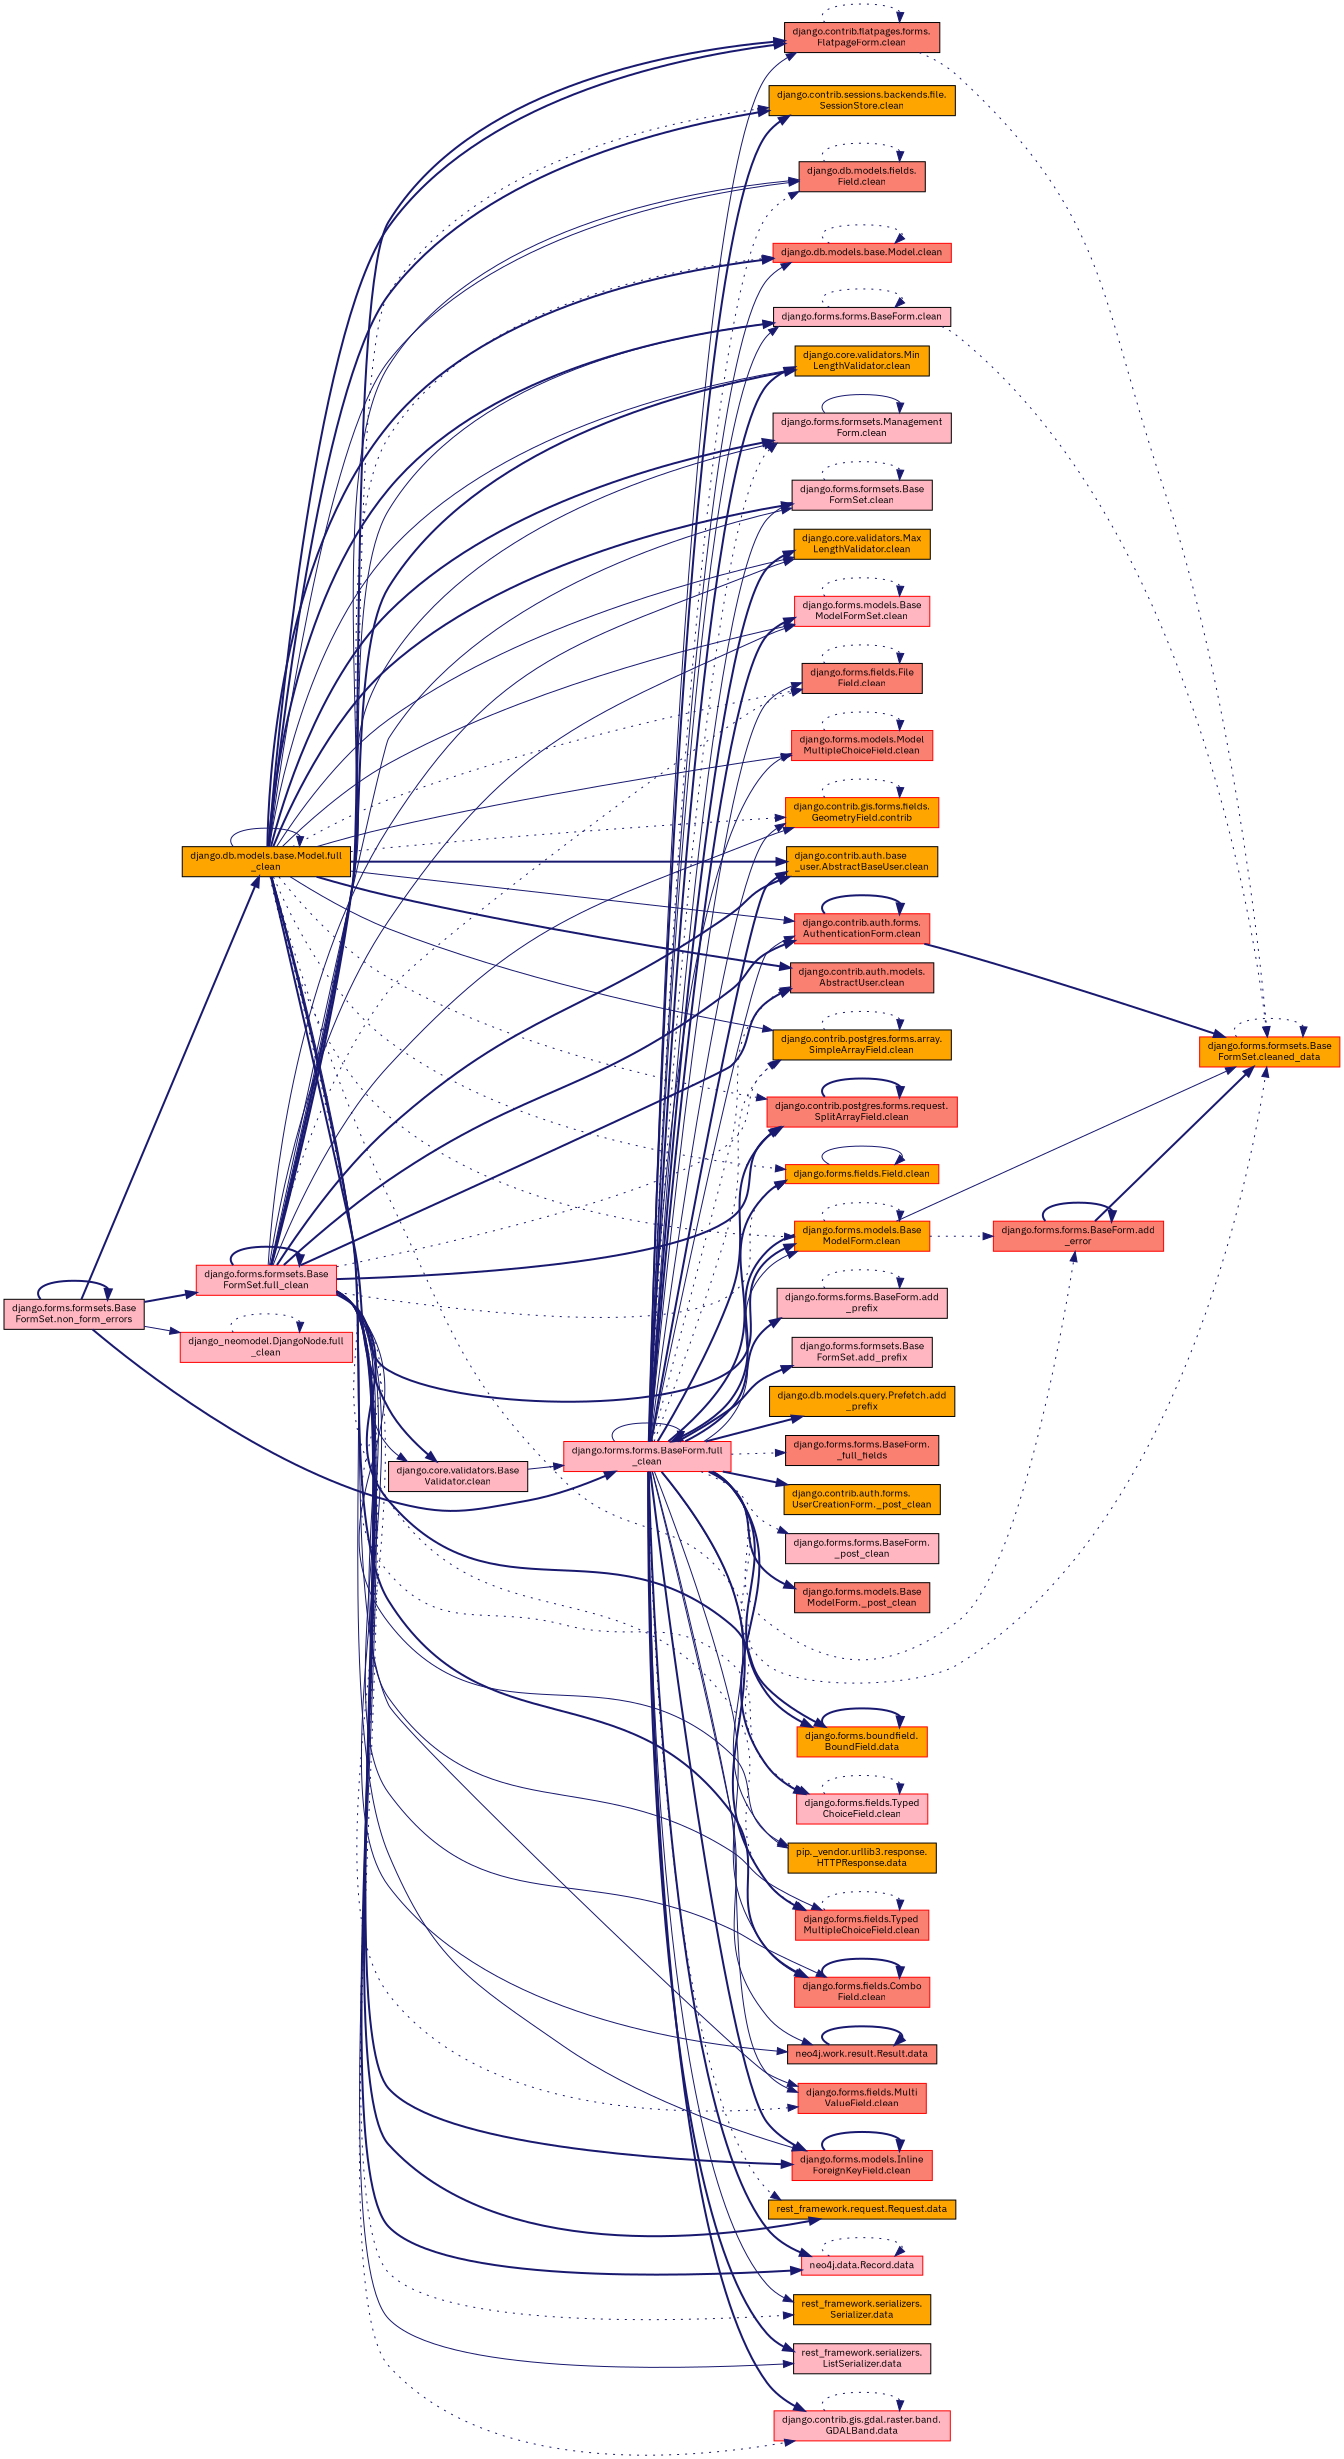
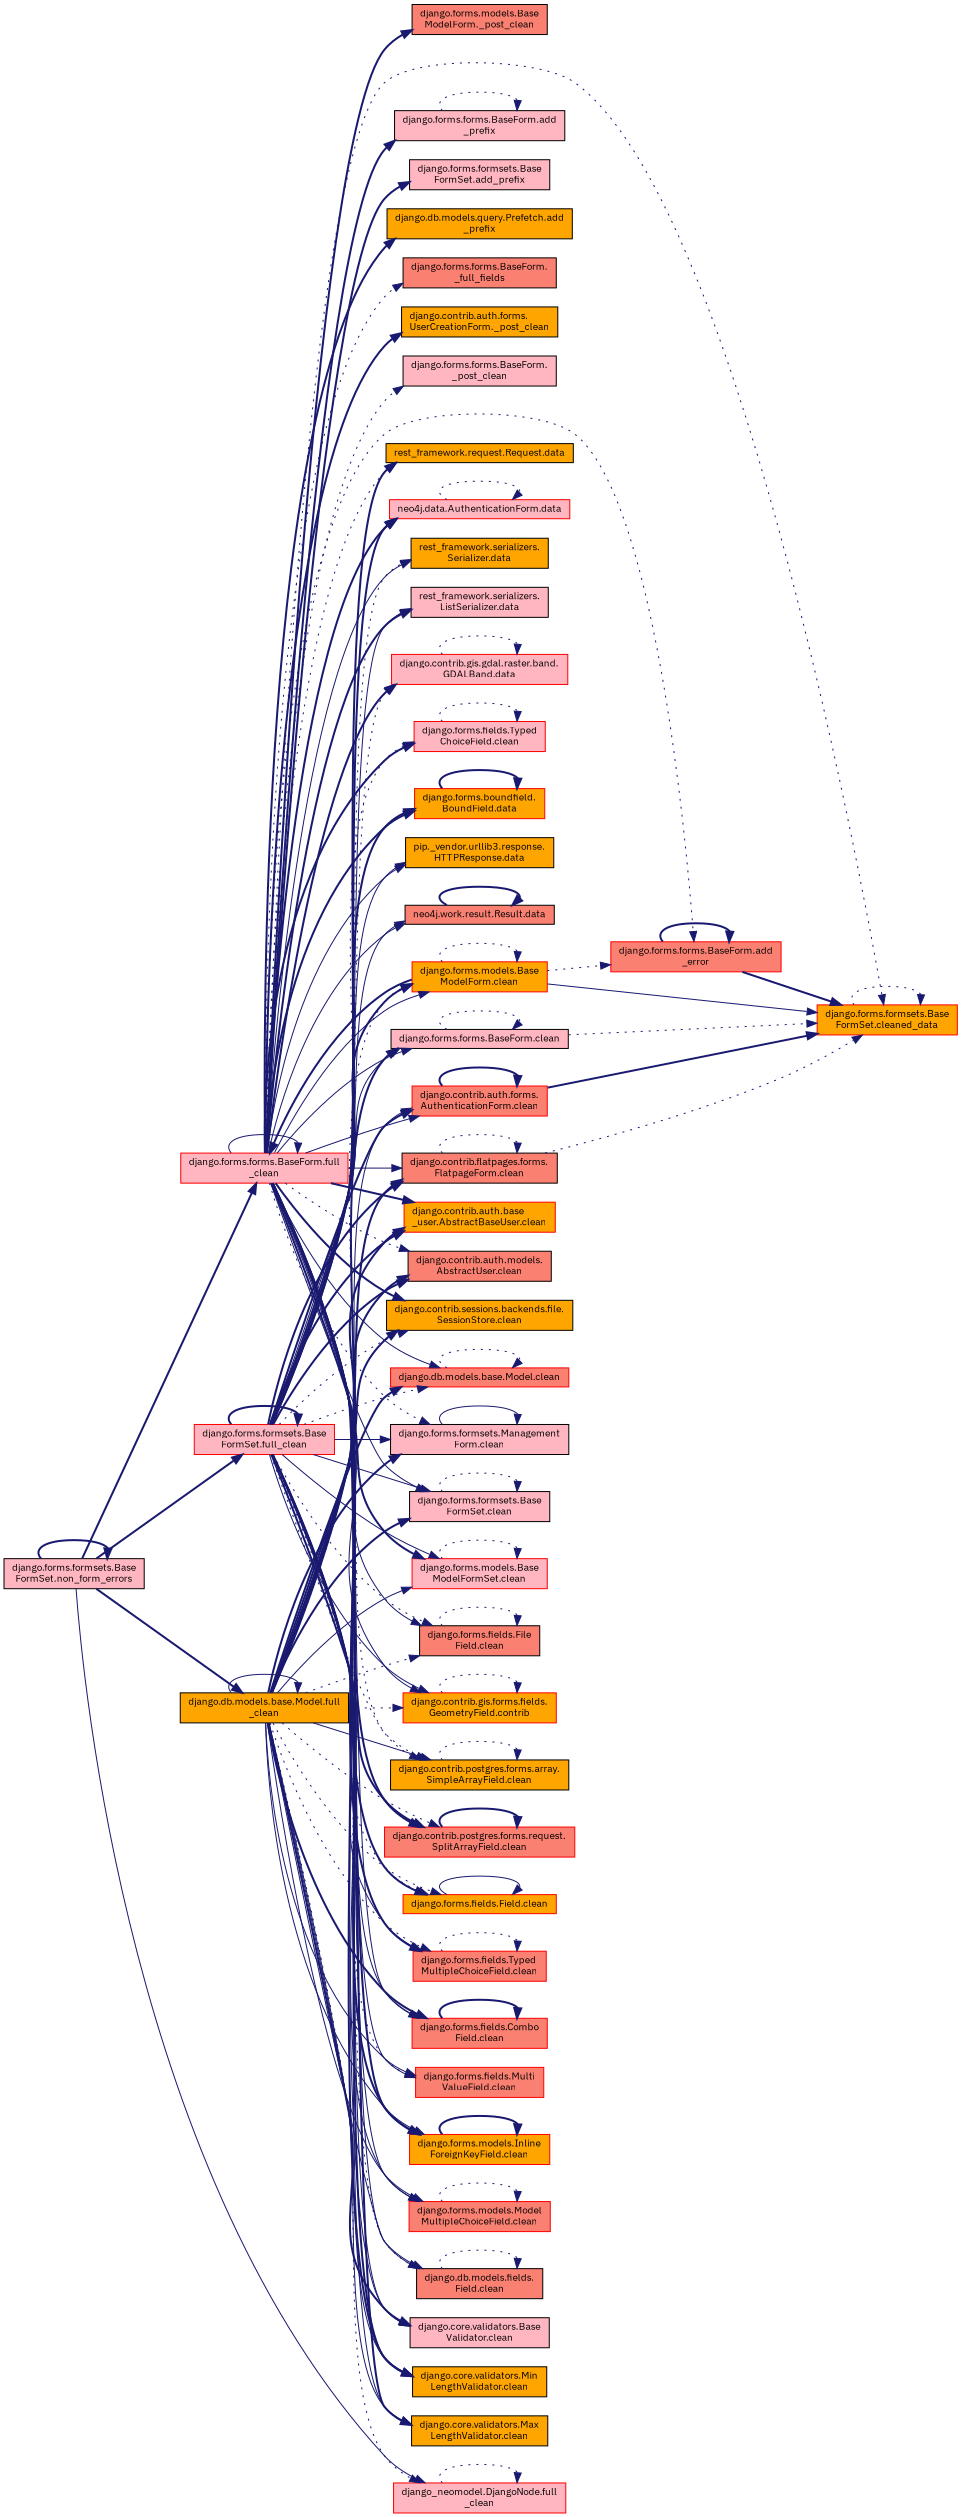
node "django.contrib.auth.base _user.AbstractBaseUser.clean": color black -> red
edge "django.db.models.base.Model.full _clean" -> "django.forms.fields.Typed ChoiceField.clean": now "django.db.models.base.Model.full _clean" -> "django_neomodel.DjangoNode.full _clean"
edge "django.core.validators.Base Validator.clean" -> "django.forms.forms.BaseForm.full _clean": reversed
edge "django.forms.formsets.Base FormSet.full_clean" -> "django.forms.models.Model MultipleChoiceField.clean": added
node "django.forms.models.Inline ForeignKeyField.clean": fillcolor salmon -> orange
node "neo4j.data.Record.data": label "neo4j.data.Record.data" -> "neo4j.data.AuthenticationForm.data"
